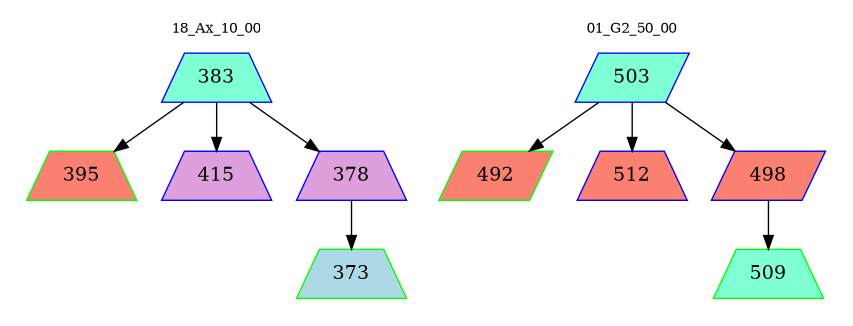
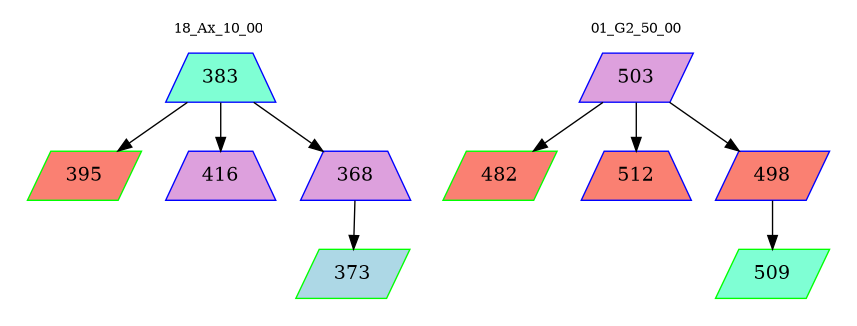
node "503": fillcolor aquamarine -> plum
node "395": shape trapezium -> parallelogram
node "415": label "415" -> "416"
node "378": label "378" -> "368"
node "492": label "492" -> "482"
node "373": shape trapezium -> parallelogram
node "509": shape trapezium -> parallelogram
